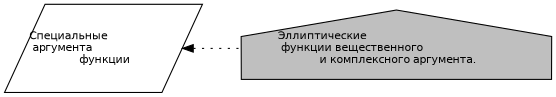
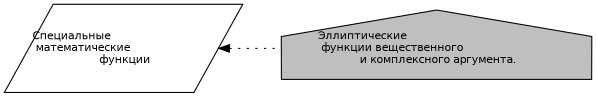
node "Специальные аргумента функции": label "Специальные аргумента функции" -> "Специальные математические функции"
